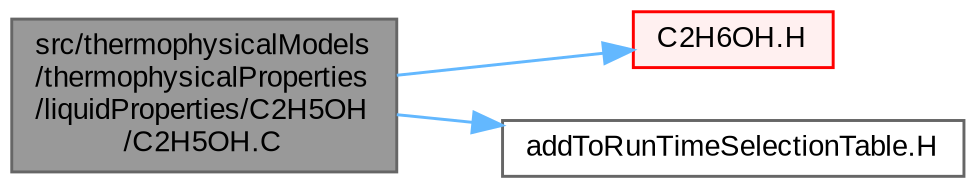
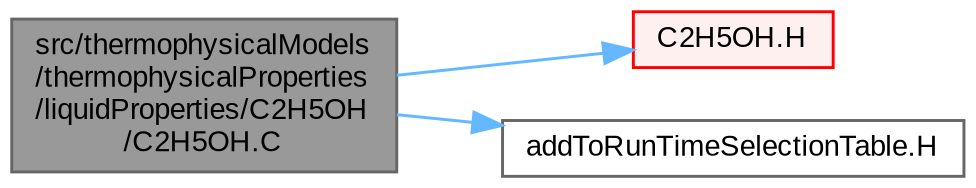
node "C2H6OH.H": label "C2H6OH.H" -> "C2H5OH.H"
